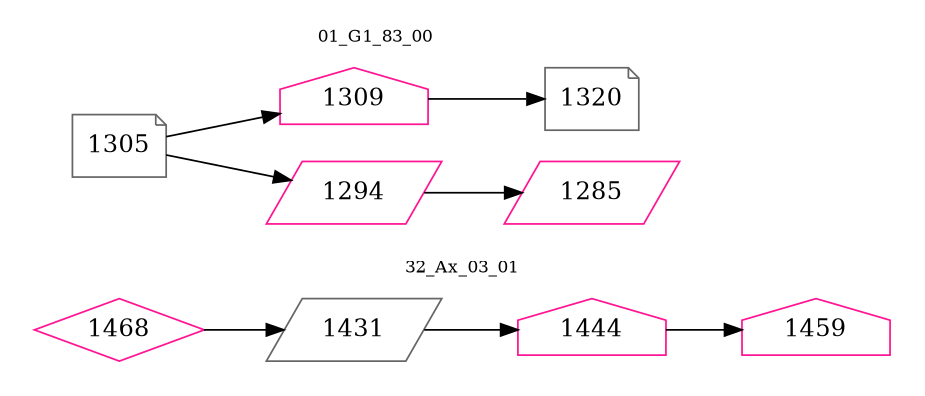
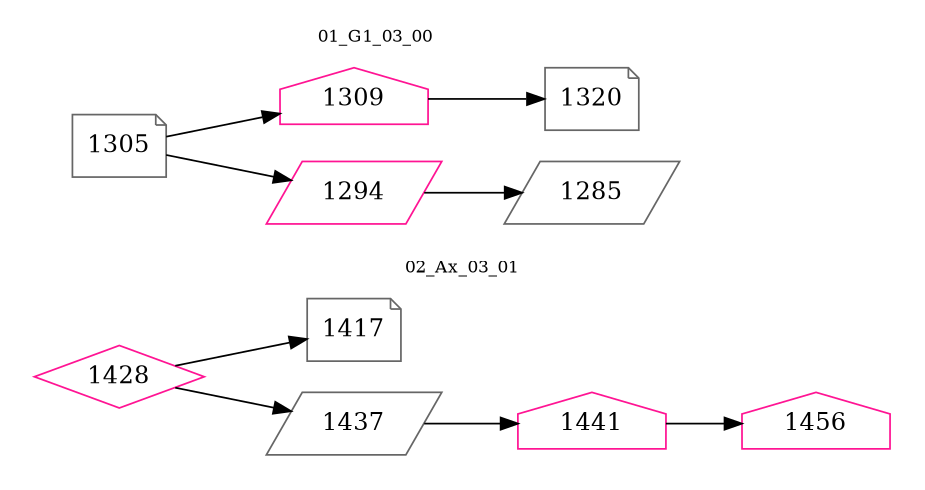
cluster "01_G1_83_00": label "01_G1_83_00" -> "01_G1_03_00"
node "1285": color deeppink -> gray40
cluster "32_Ax_03_01": label "32_Ax_03_01" -> "02_Ax_03_01"
node "1468": label "1468" -> "1428"
node "1417": added
node "1431": label "1431" -> "1437"
node "1444": label "1444" -> "1441"
node "1459": label "1459" -> "1456"
